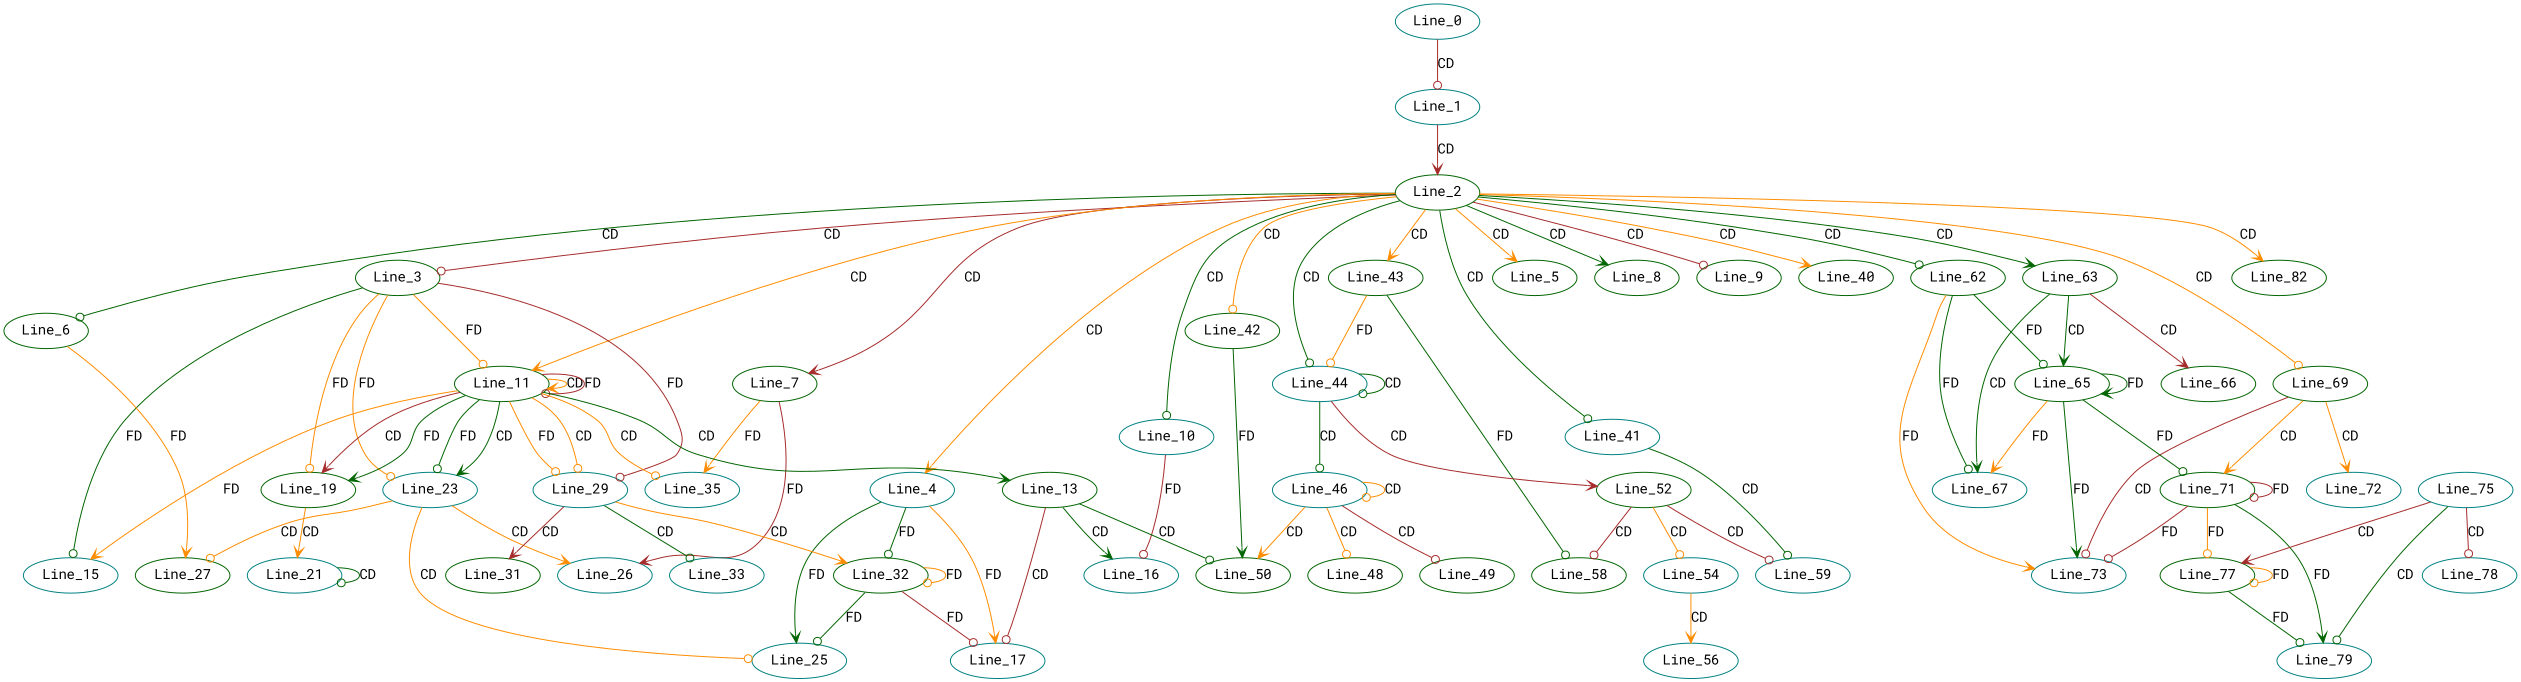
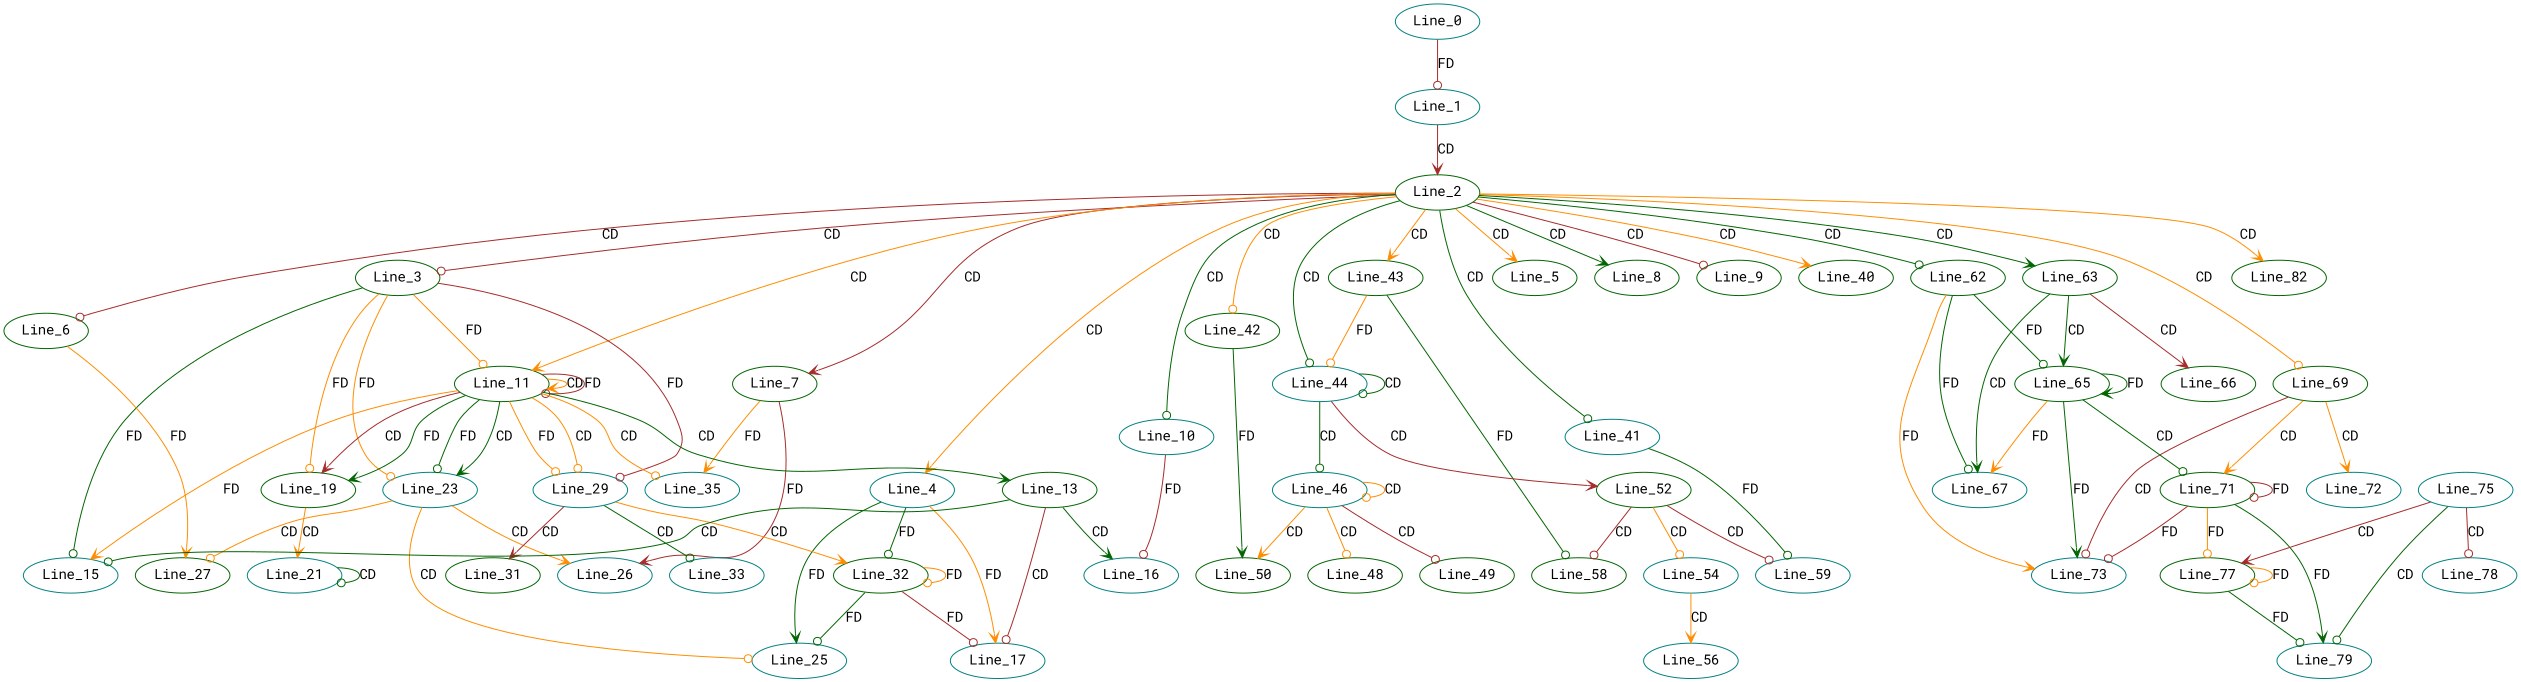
edge "Line_0" -> "Line_1": label "CD" -> "FD"
edge "Line_2" -> "Line_6": color darkgreen -> brown
edge "Line_65" -> "Line_71": label "FD" -> "CD"
edge "Line_41" -> "Line_59": label "CD" -> "FD"
edge "Line_13" -> "Line_50": now "Line_13" -> "Line_15"
